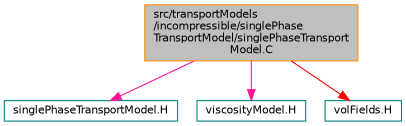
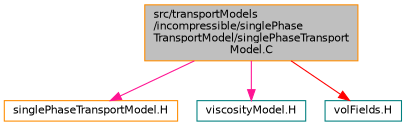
node "singlePhaseTransportModel.H": color teal -> darkorange
